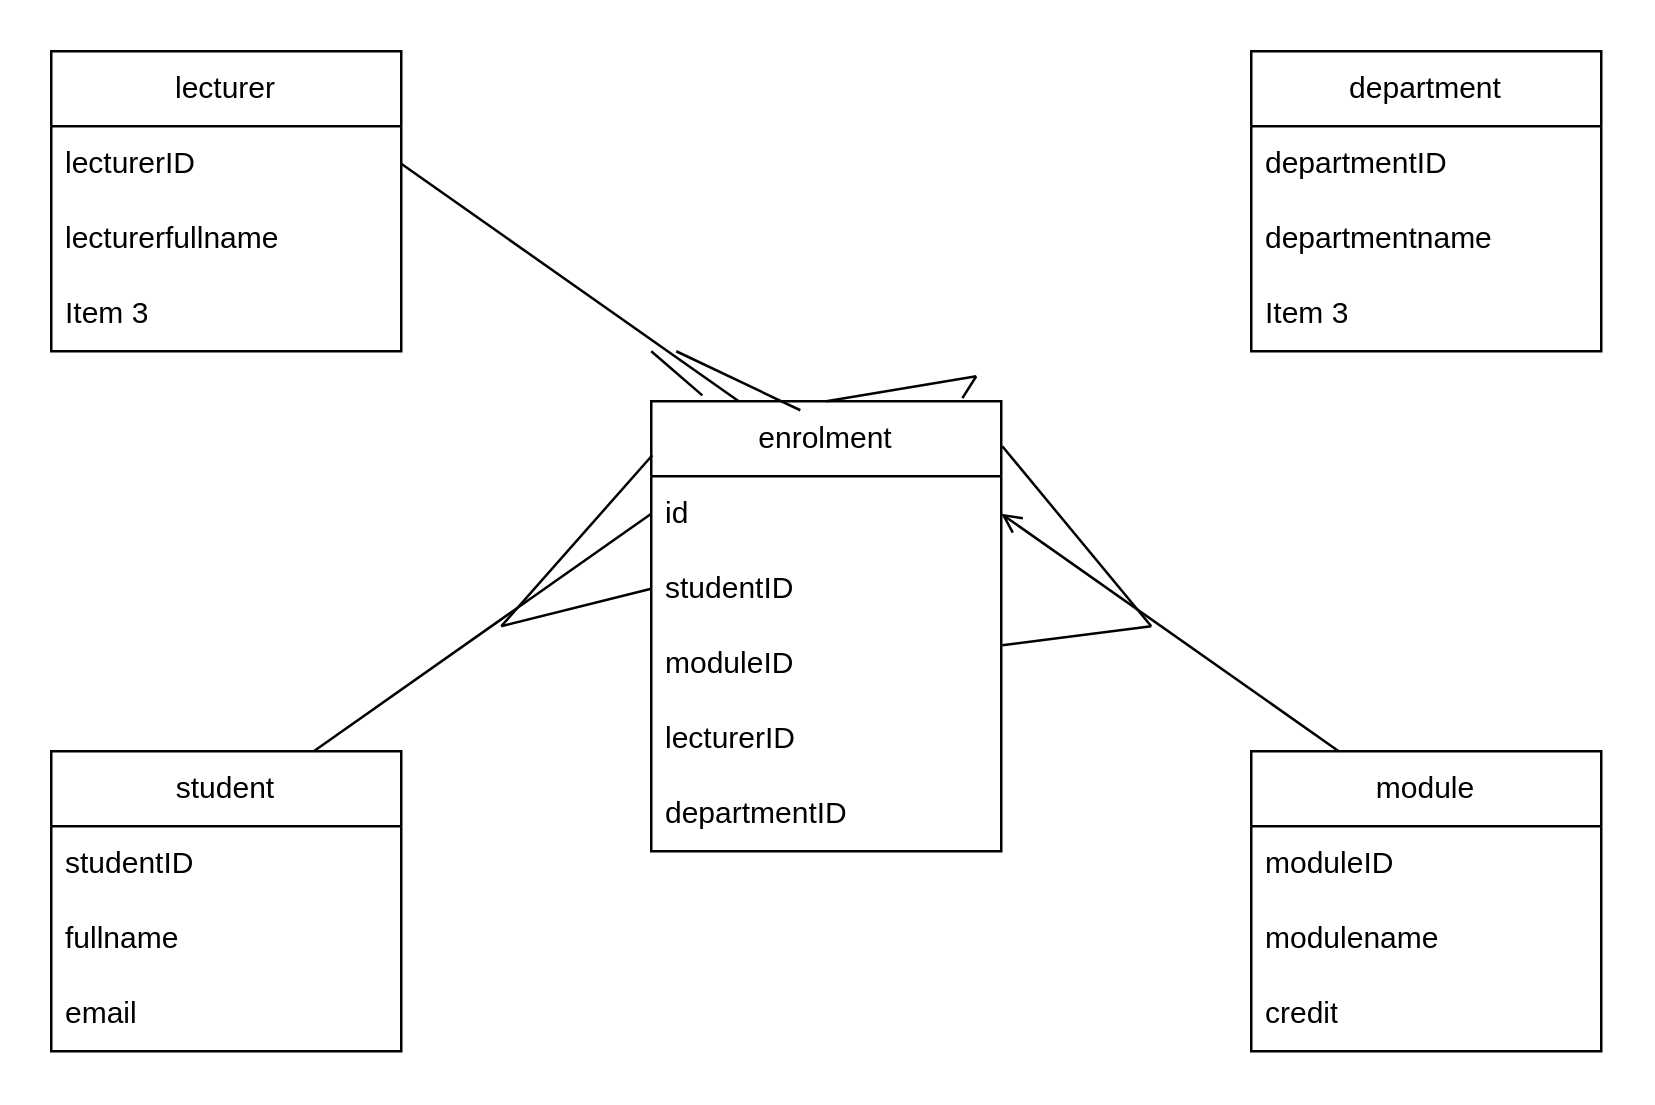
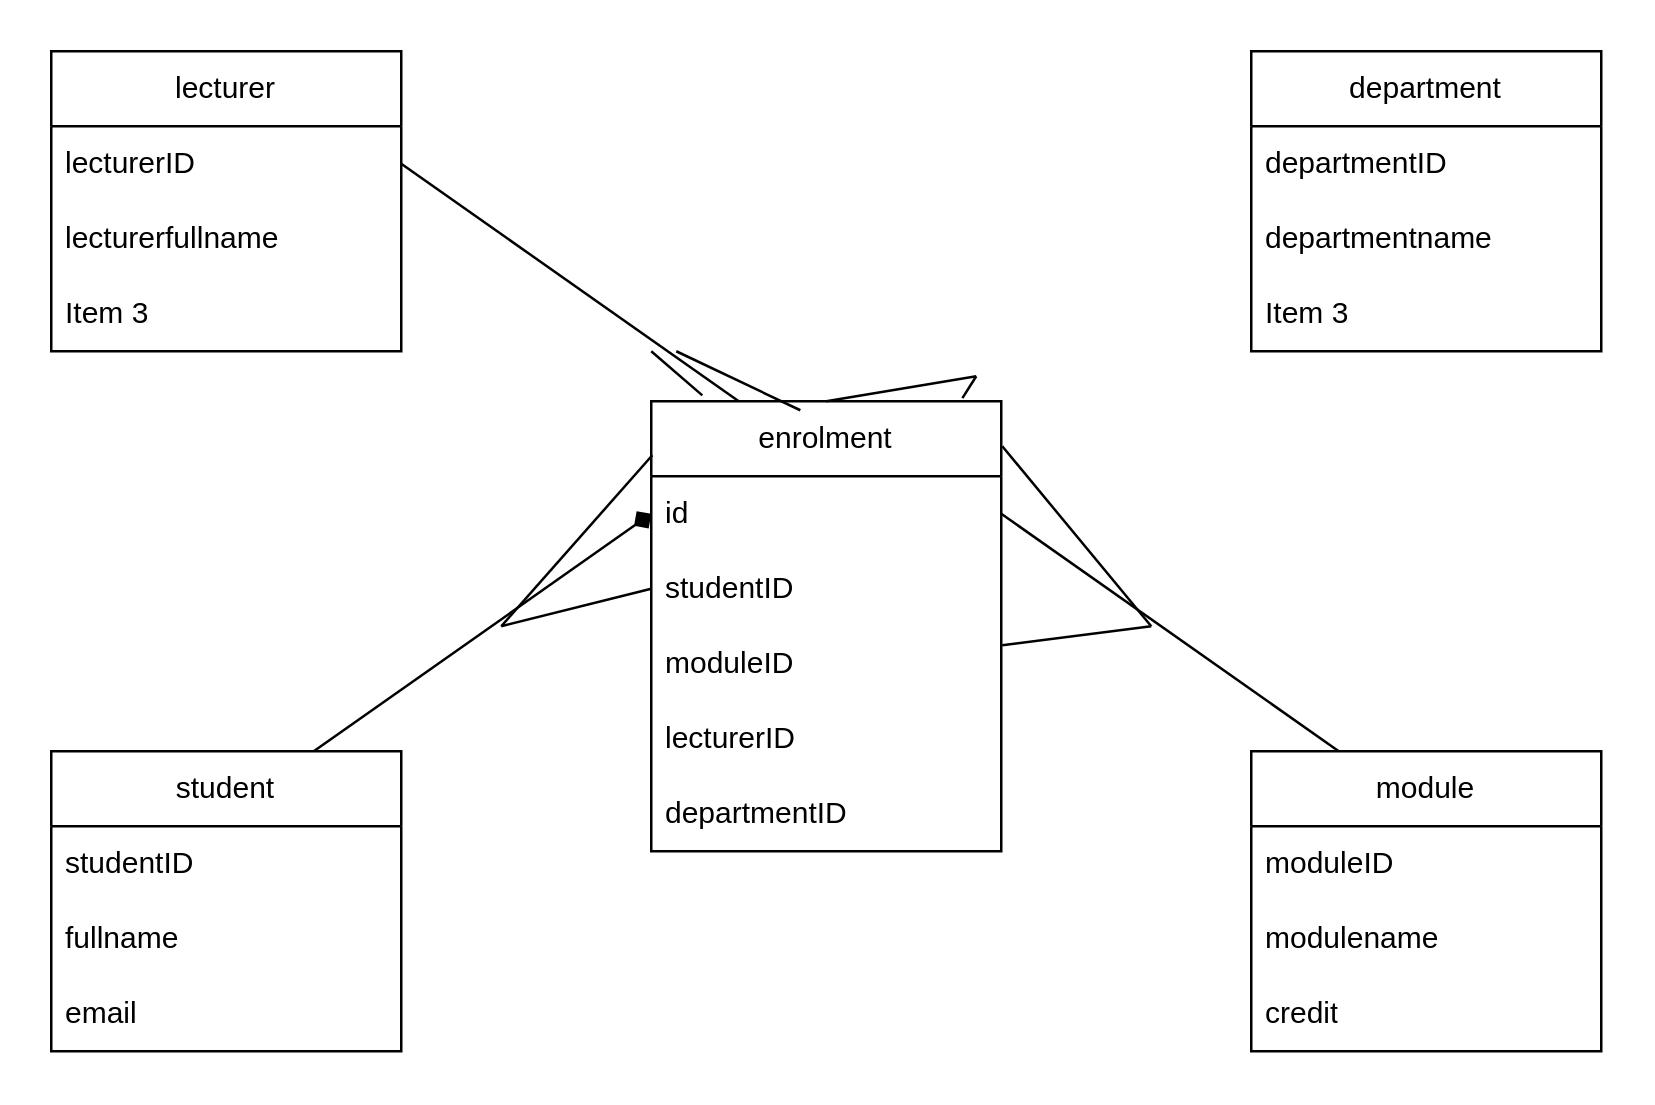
edge "module" -> "id": arrowhead open -> none
edge "id" -- "student": arrowhead none -> diamond
